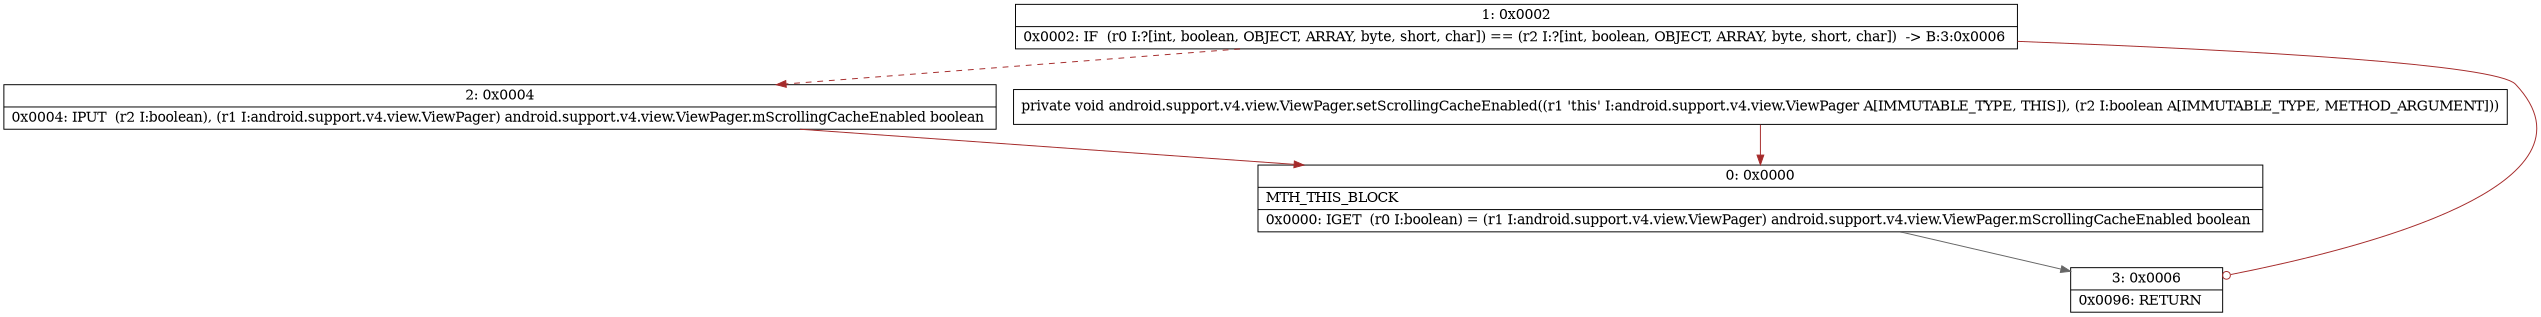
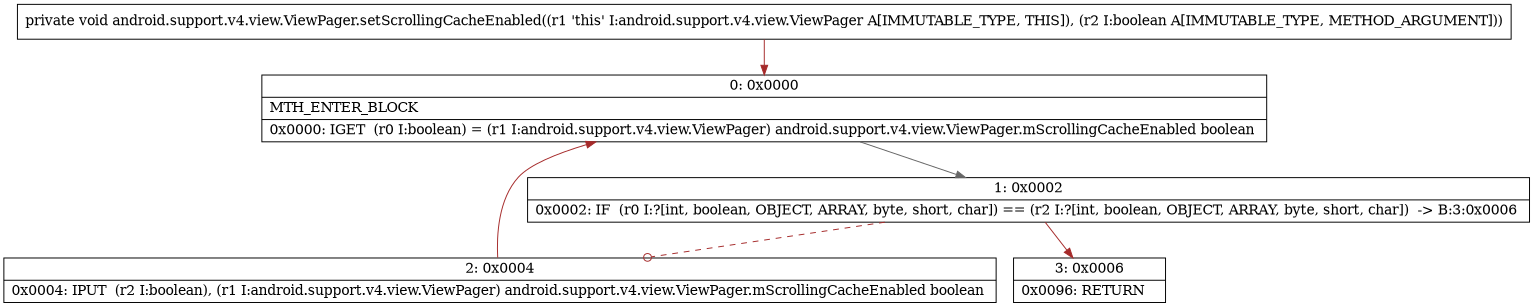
edge "1: 0x0002" -> "2: 0x0004": arrowhead normal -> odot
edge "1: 0x0002" -> "3: 0x0006": arrowhead odot -> normal
node "0: 0x0000": text "MTH_THIS_BLOCK" -> "MTH_ENTER_BLOCK"
edge "0: 0x0000" -> "3: 0x0006": now "0: 0x0000" -> "1: 0x0002"
